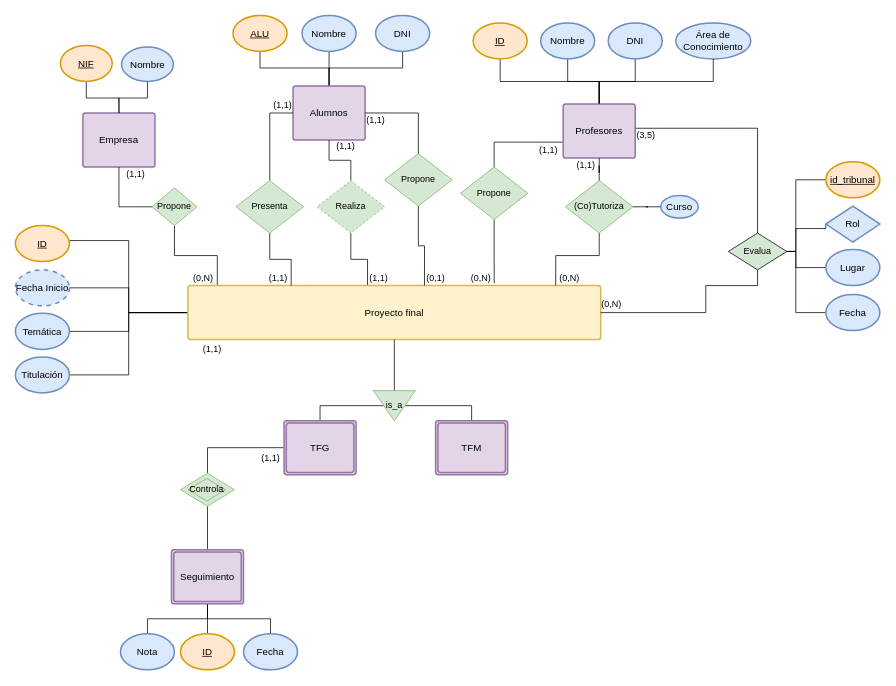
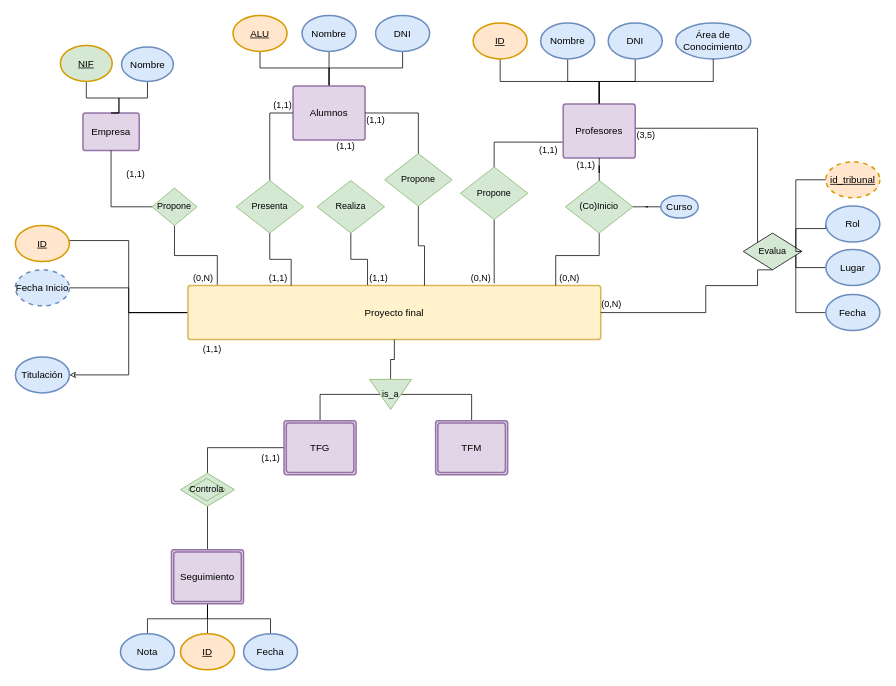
node "NIF": fillcolor #ffe6cc -> #d5e8d4
node "Empresa": size 72x54 -> 56x38
edge "Alumnos" -- "Realiza": removed
node "id_tribunal": style solid -> dashed
node "Realiza": style dashed -> solid
node "(Co)Tutoriza": label "(Co)Tutoriza" -> "(Co)Inicio"
node "Rol": shape diamond -> ellipse
node "Evalua": moved (757, 251) -> (772, 251)
node "(0,1)": removed
node "Temática": removed
edge "Proyecto final" -- "Temática": removed
edge "Proyecto final" -- "Titulación": arrowhead none -> classic
node "is_a": moved (394, 405) -> (390, 394)
